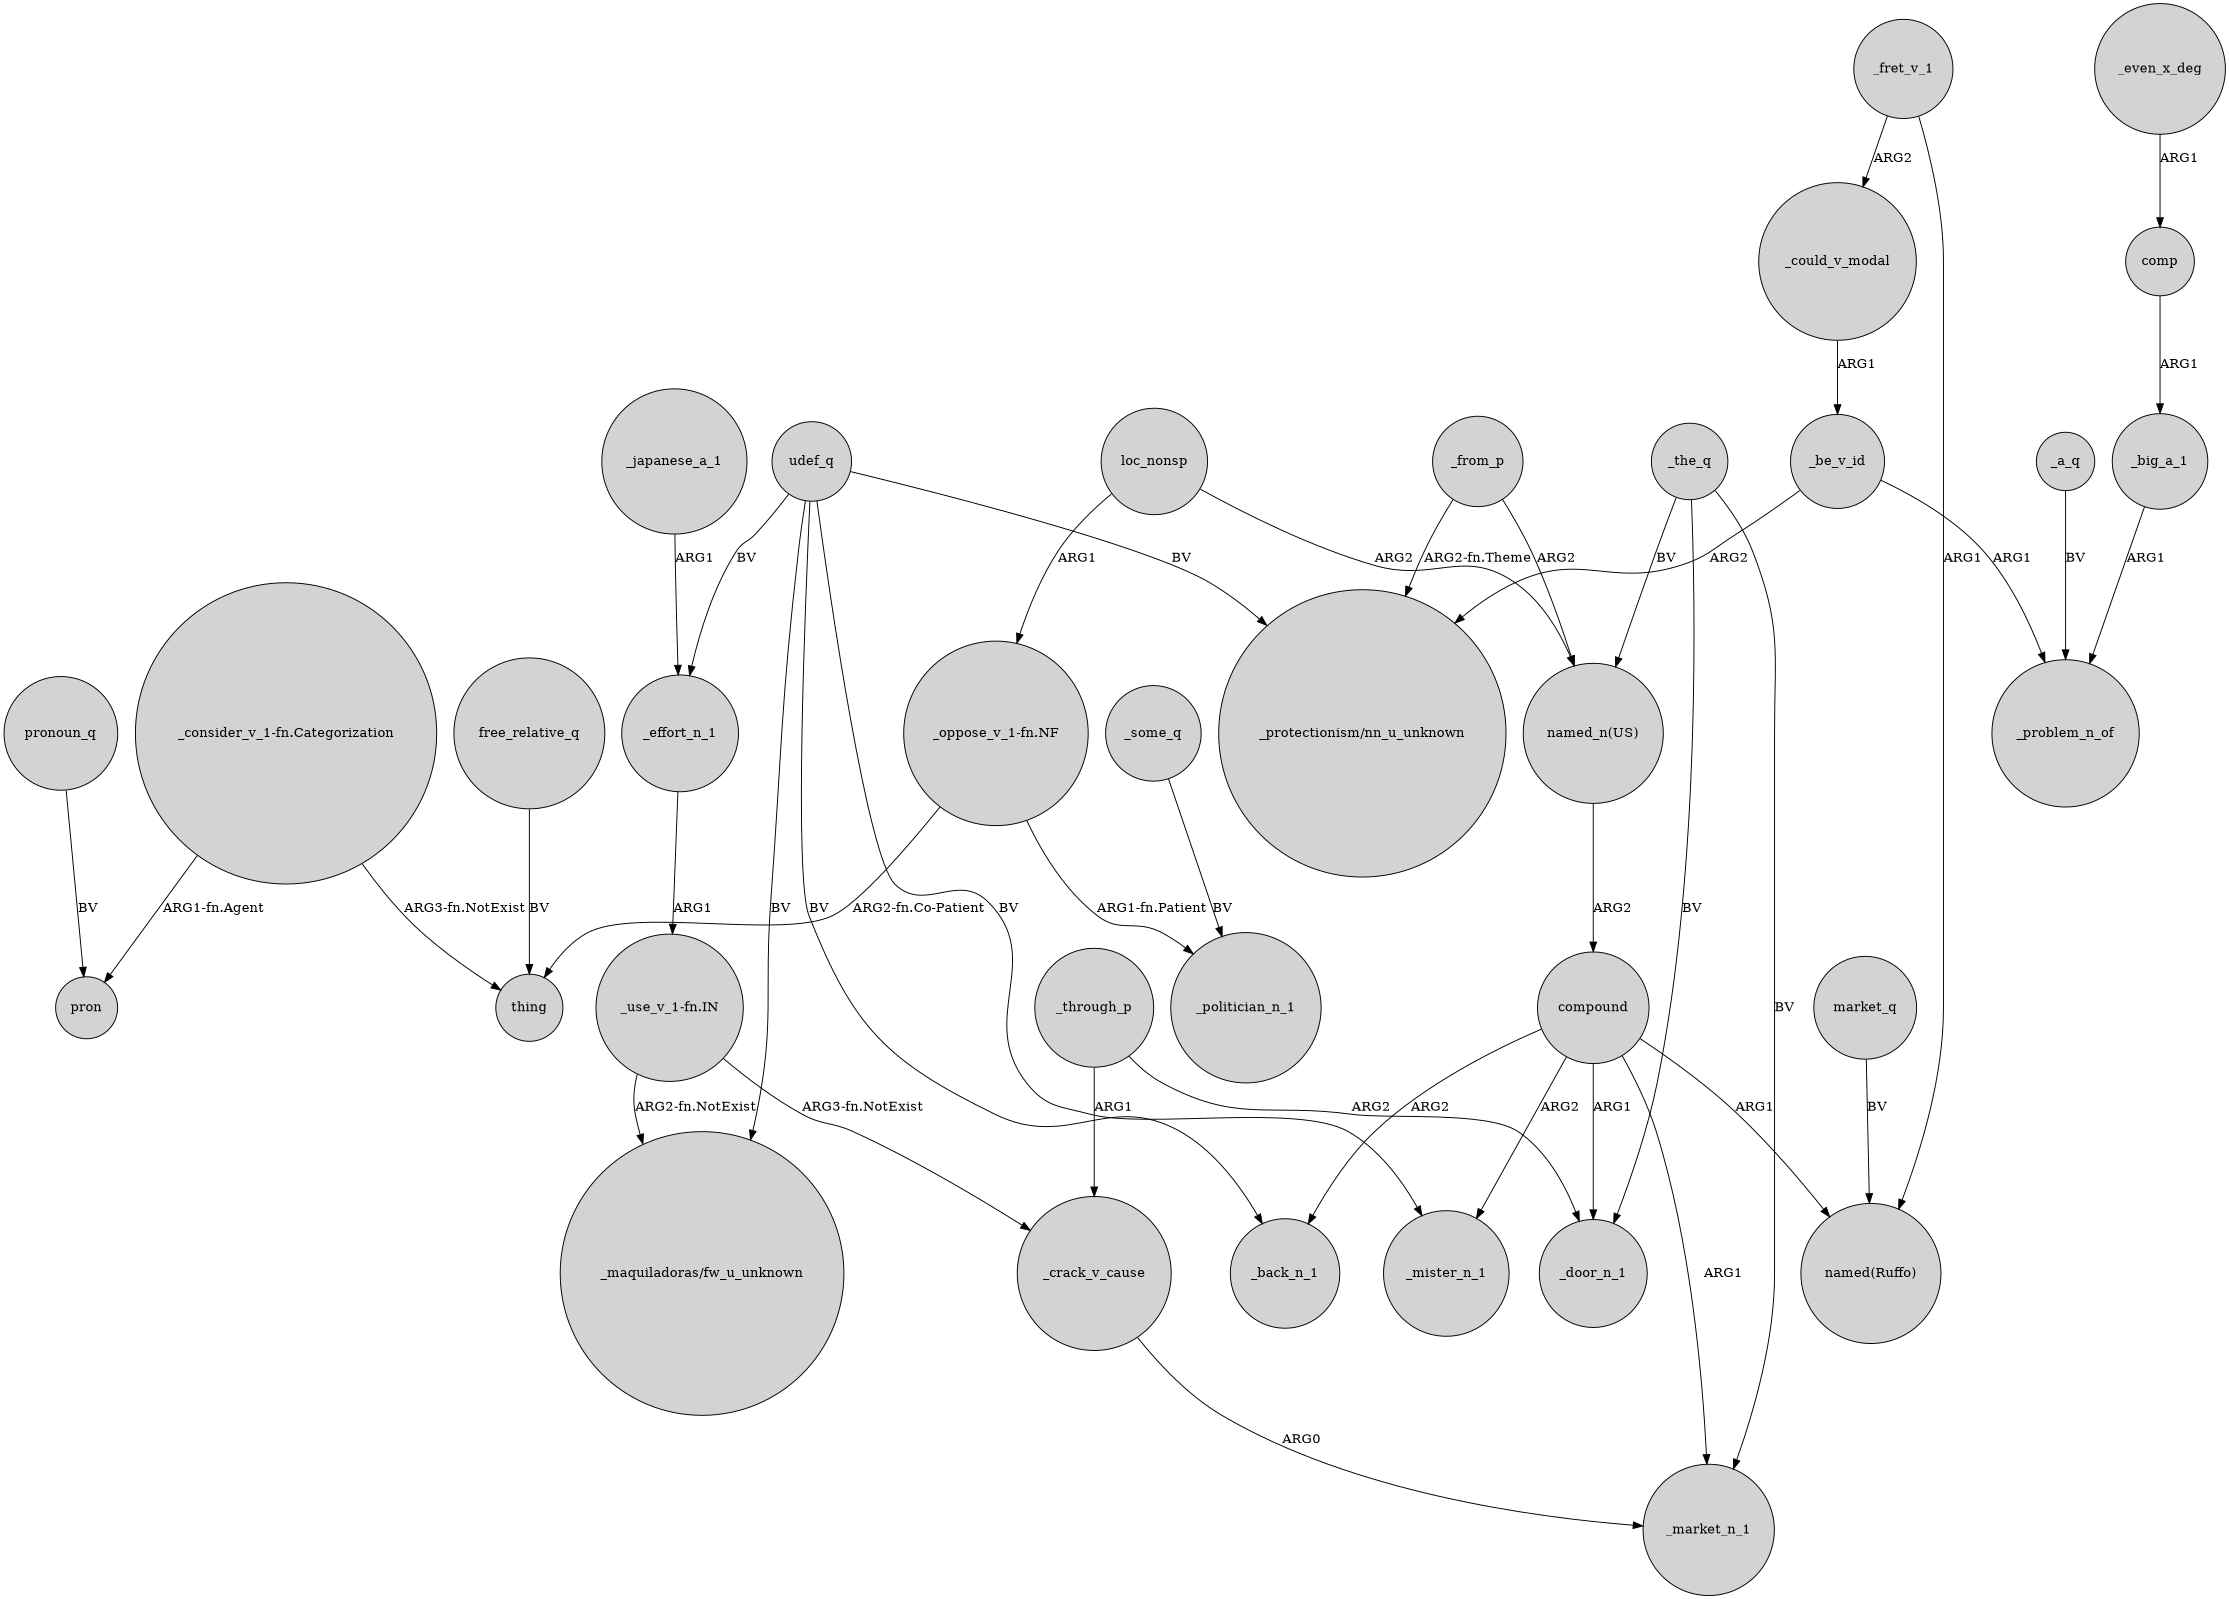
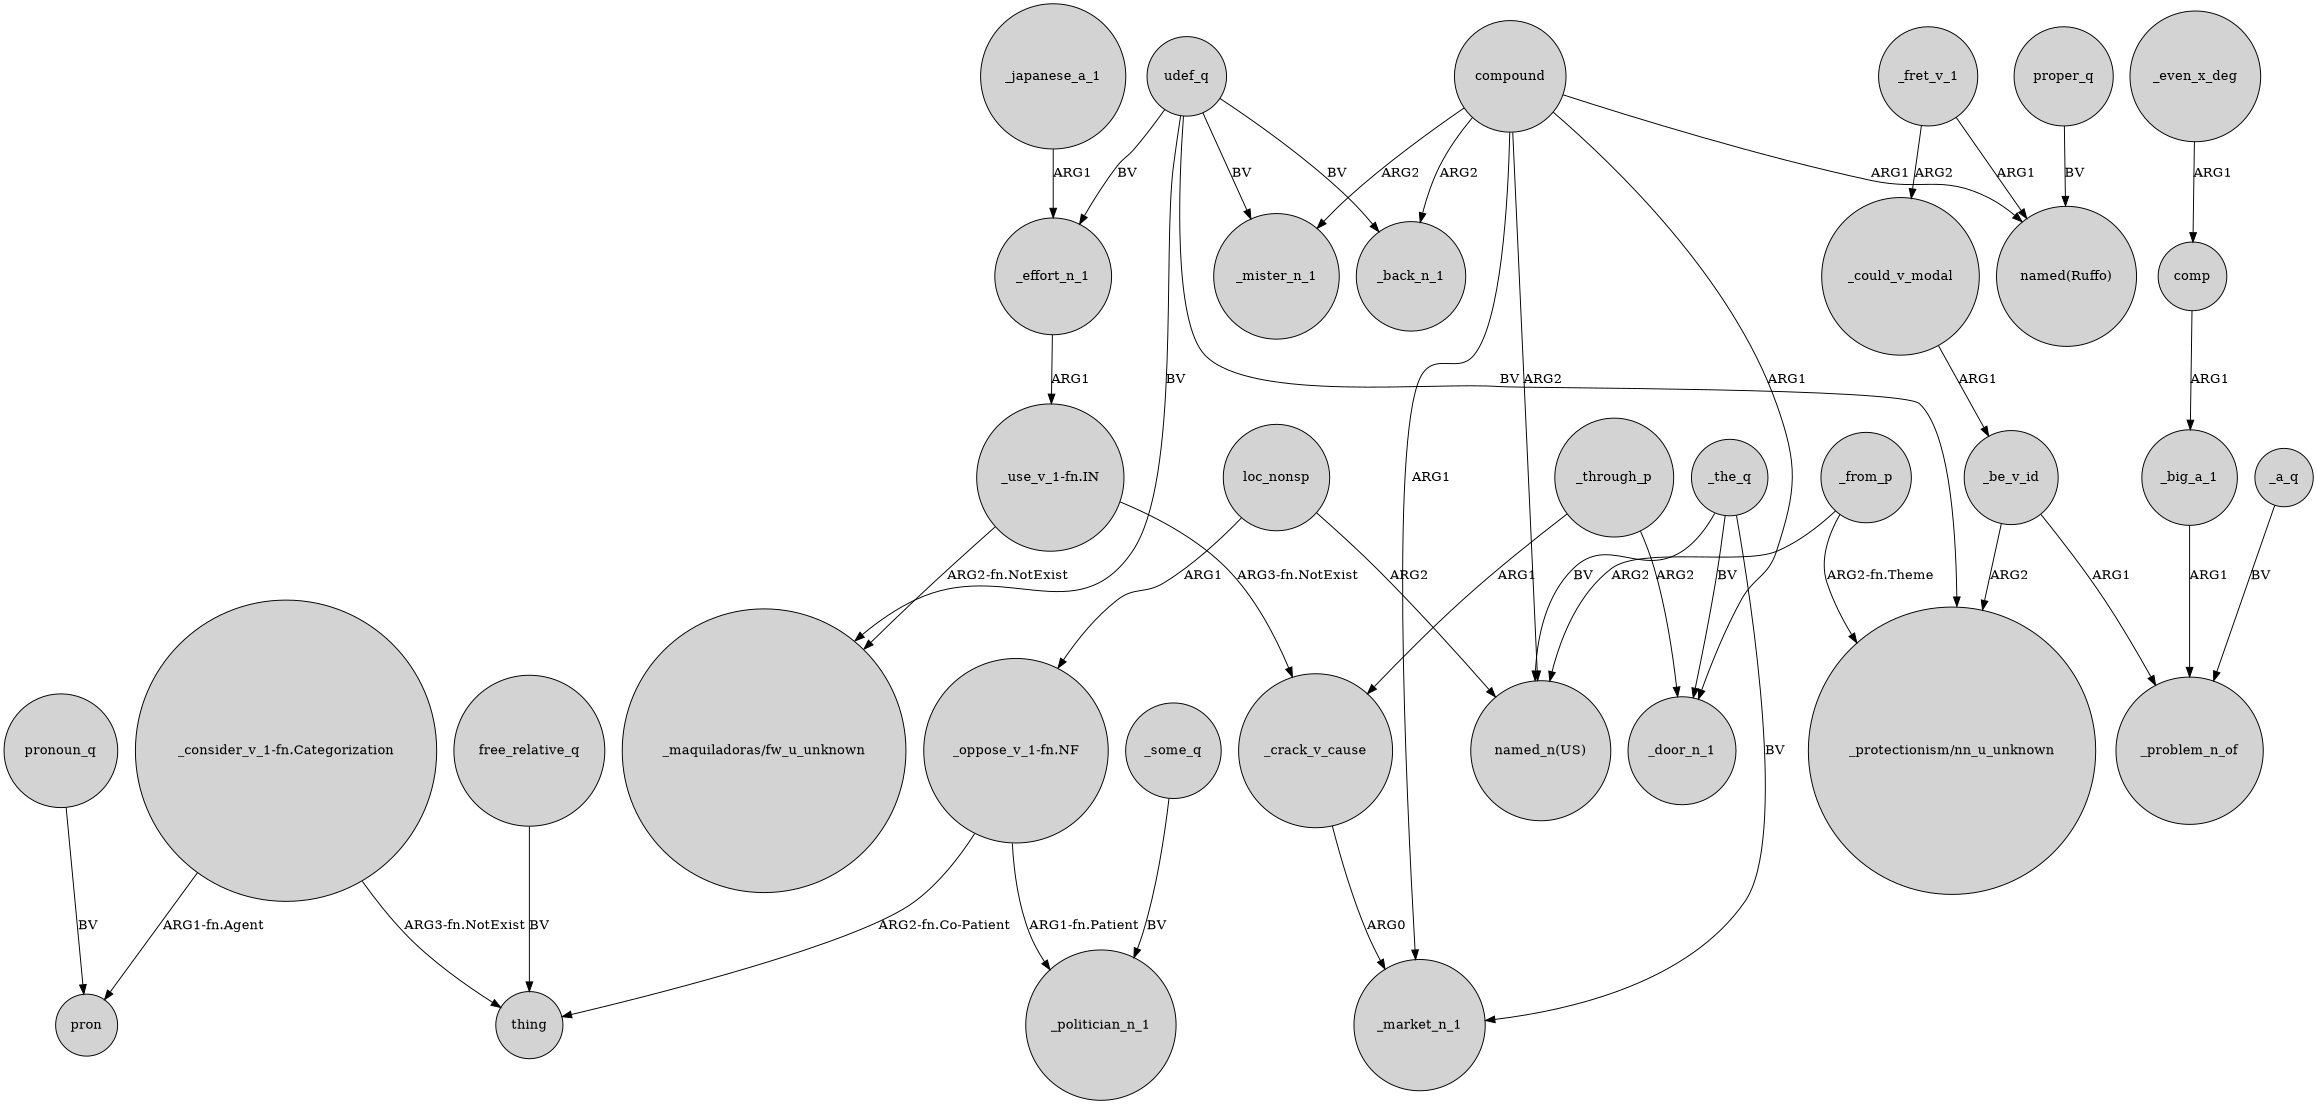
edge "named_n(US)" -> "compound": reversed
node "market_q": label "market_q" -> "proper_q"
